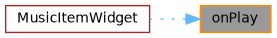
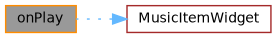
edge "MusicItemWidget" -> "onPlay": reversed
